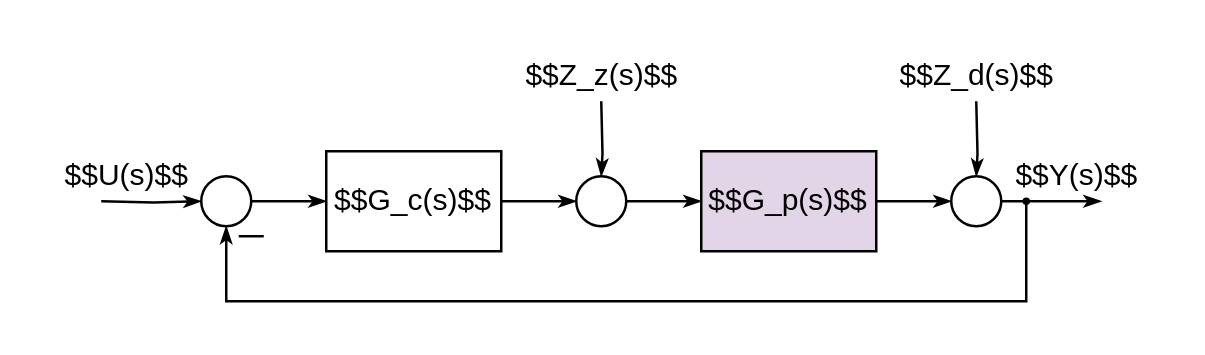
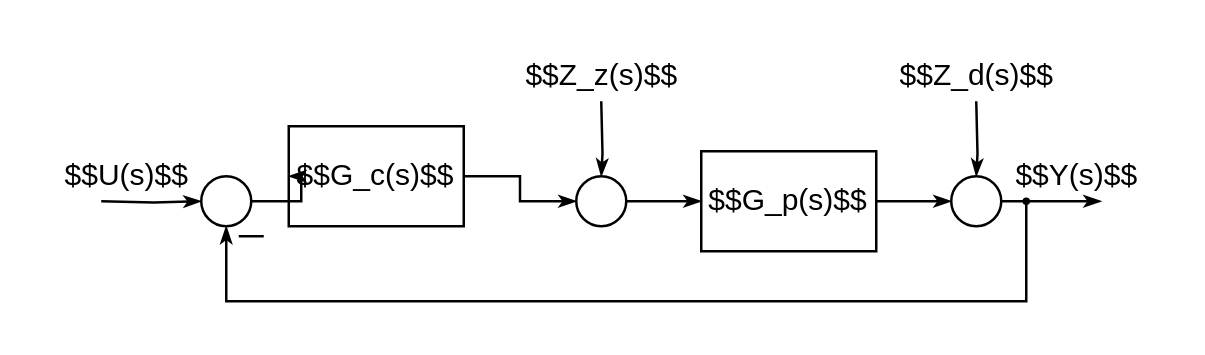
node "$$G_c(s)$$": moved (414, 201) -> (376, 176)
node "$$G_p(s)$$": fillcolor #e1d5e7 -> #ffffff
